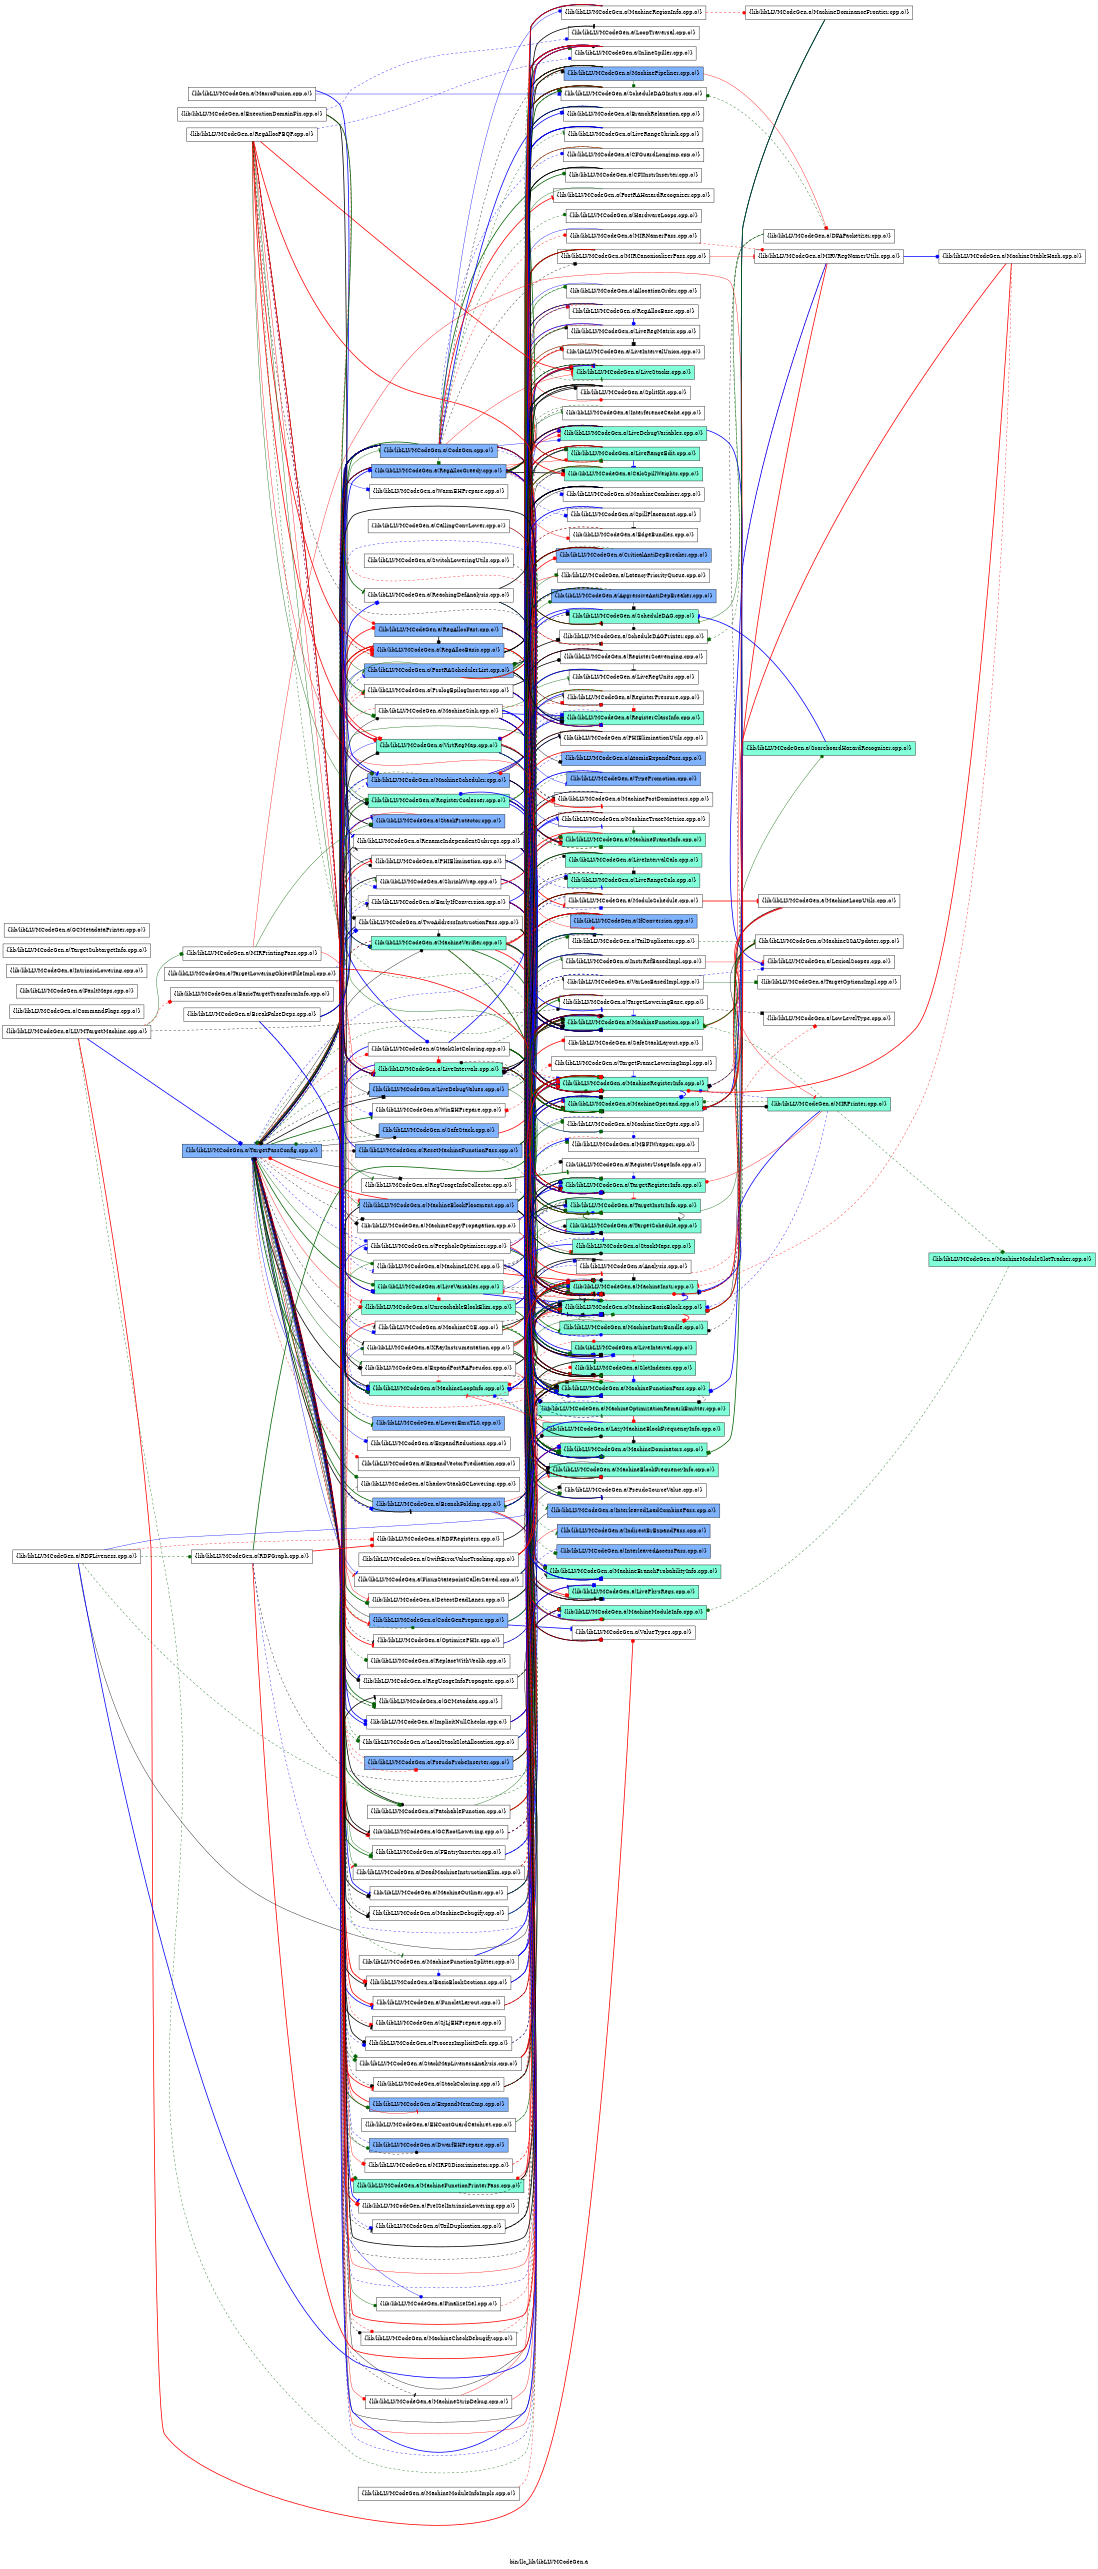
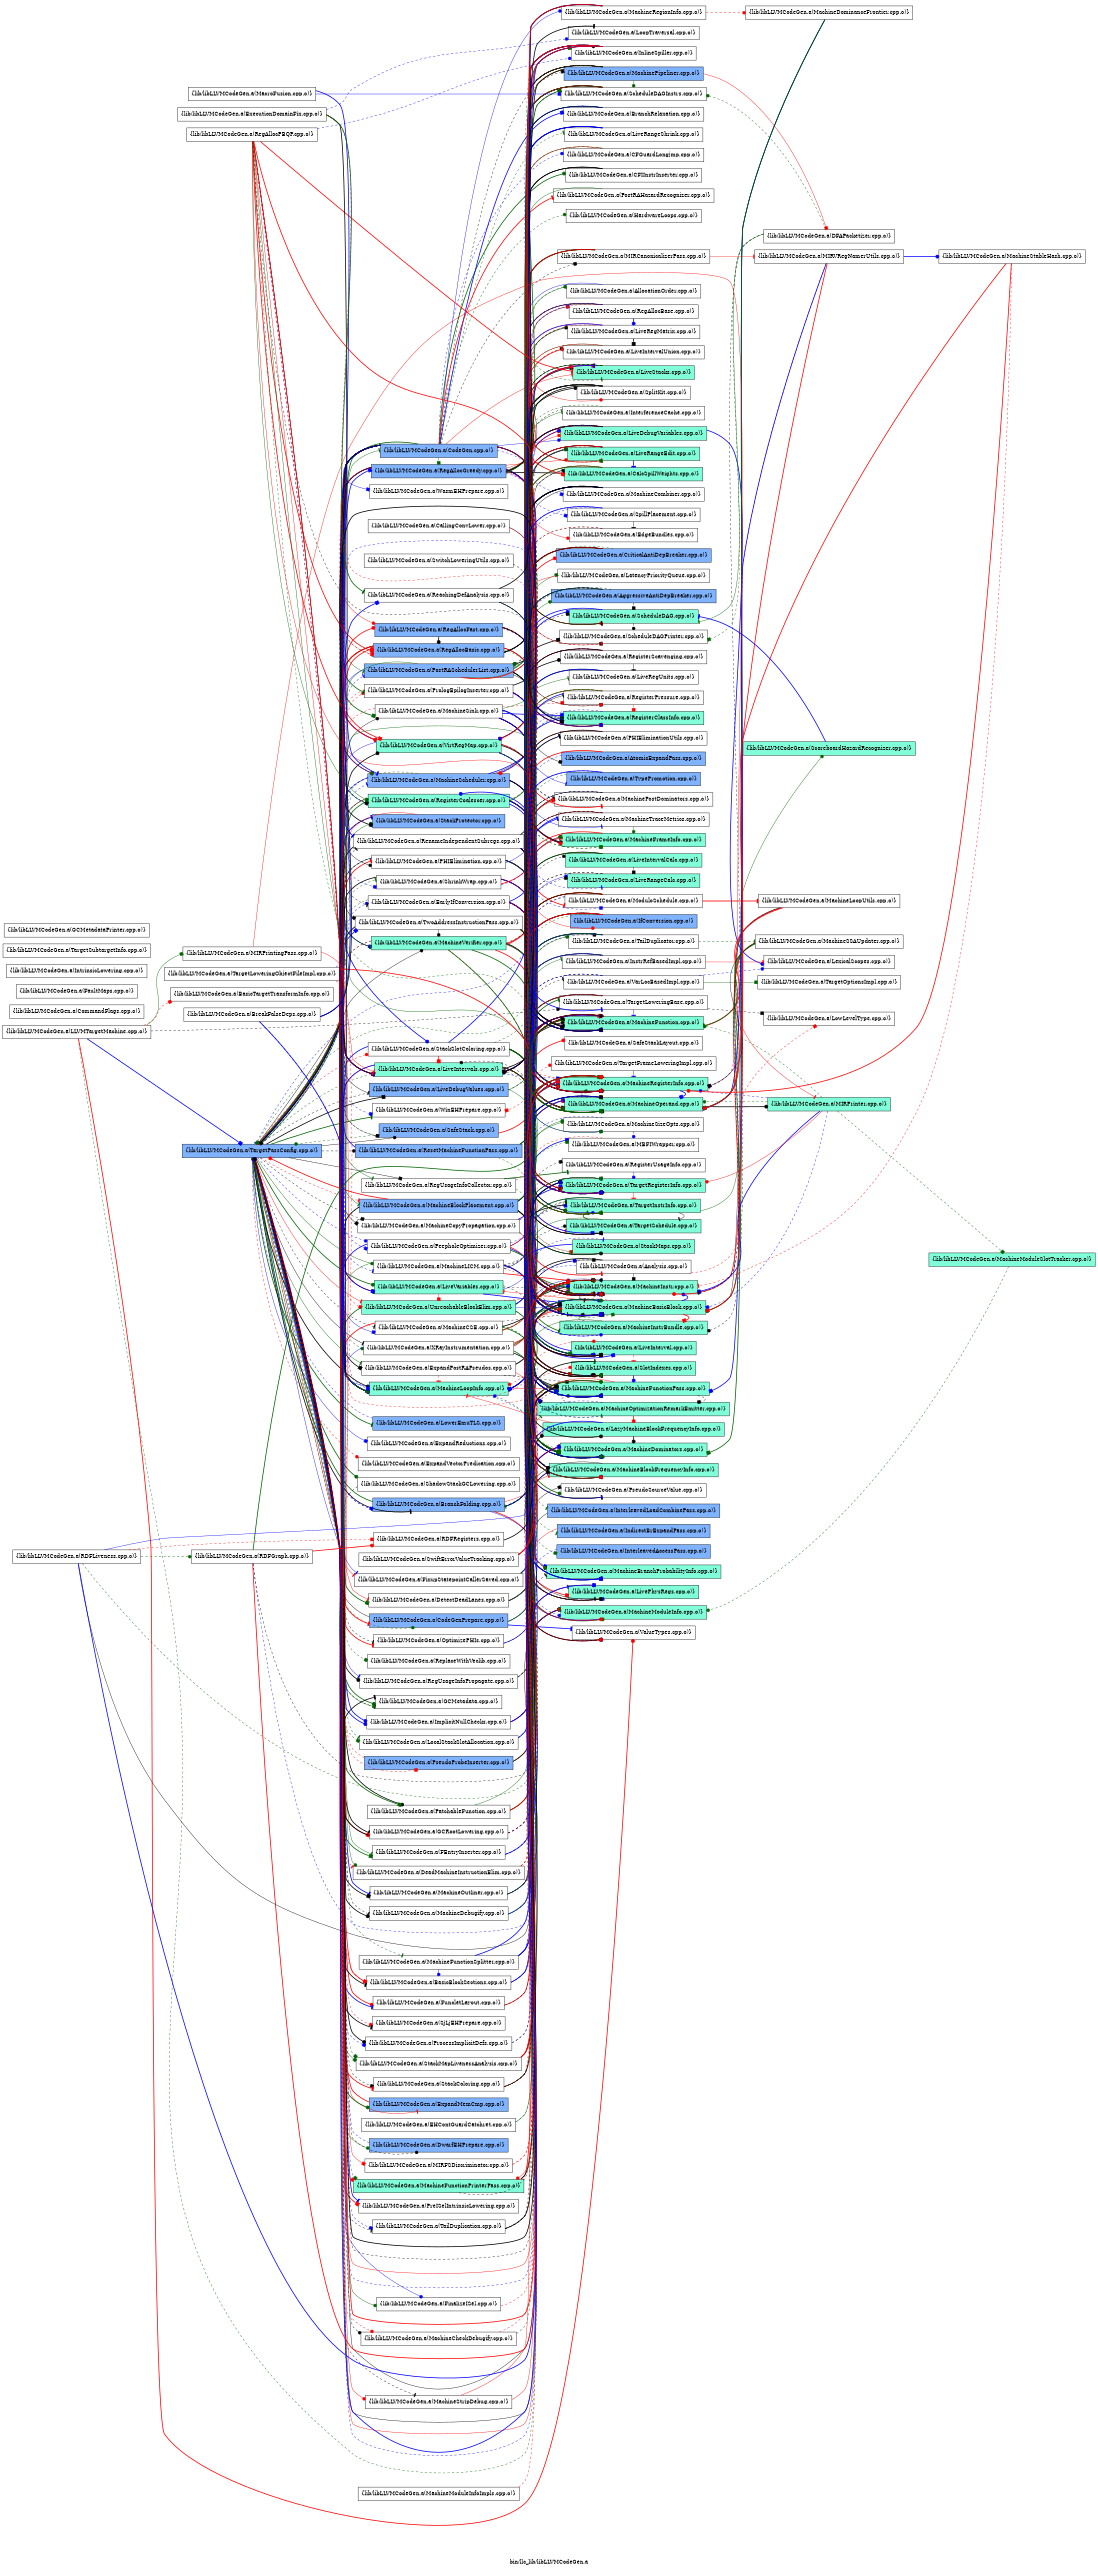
node "{lib/libLLVMCodeGen.a(MIRNamerPass.cpp.o)}": removed
edge "{lib/libLLVMCodeGen.a(MIRPrintingPass.cpp.o)}" -> "{lib/libLLVMCodeGen.a(StackProtector.cpp.o)}": now "{lib/libLLVMCodeGen.a(TargetPassConfig.cpp.o)}" -> "{lib/libLLVMCodeGen.a(StackProtector.cpp.o)}"
edge "{lib/libLLVMCodeGen.a(RegisterCoalescer.cpp.o)}" -> "{lib/libLLVMCodeGen.a(MachineInstr.cpp.o)}": color blue -> black
edge "{lib/libLLVMCodeGen.a(MachineRegisterInfo.cpp.o)}" -> "{lib/libLLVMCodeGen.a(TargetRegisterInfo.cpp.o)}": arrowhead box -> dot
edge "{lib/libLLVMCodeGen.a(StackSlotColoring.cpp.o)}" -> "{lib/libLLVMCodeGen.a(PseudoSourceValue.cpp.o)}": arrowhead box -> dot
